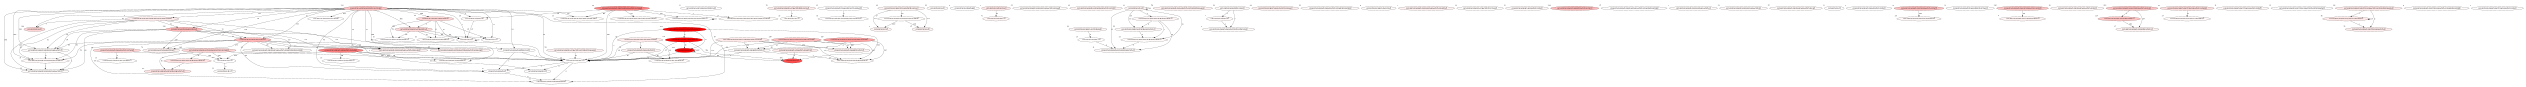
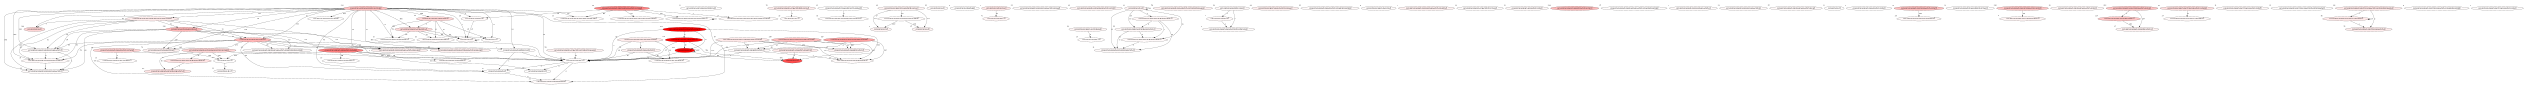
edge "com.androvid.videokit.VideoPlayerMenuActivity.onCreate() 489" -> "com.androvid.videokit.o.a() 13": removed, label "346"
edge "com.androvid.AndrovidApplication.onCreate() 244" -> "com.androvid.videokit.HomeActivity.q() 17": now "com.androvid.AndrovidApplication.onCreate() 244" -> "com.androvid.videokit.HomeActivity$b.a() 10"
edge "com.androvid.videokit.u.a() 15" -> "com.androvid.videokit.AndrovidRunnerActivity.d() 21": now "com.androvid.videokit.AndrovidRunnerActivity.c() 28" -> "com.androvid.videokit.AndrovidRunnerActivity.d() 21"
